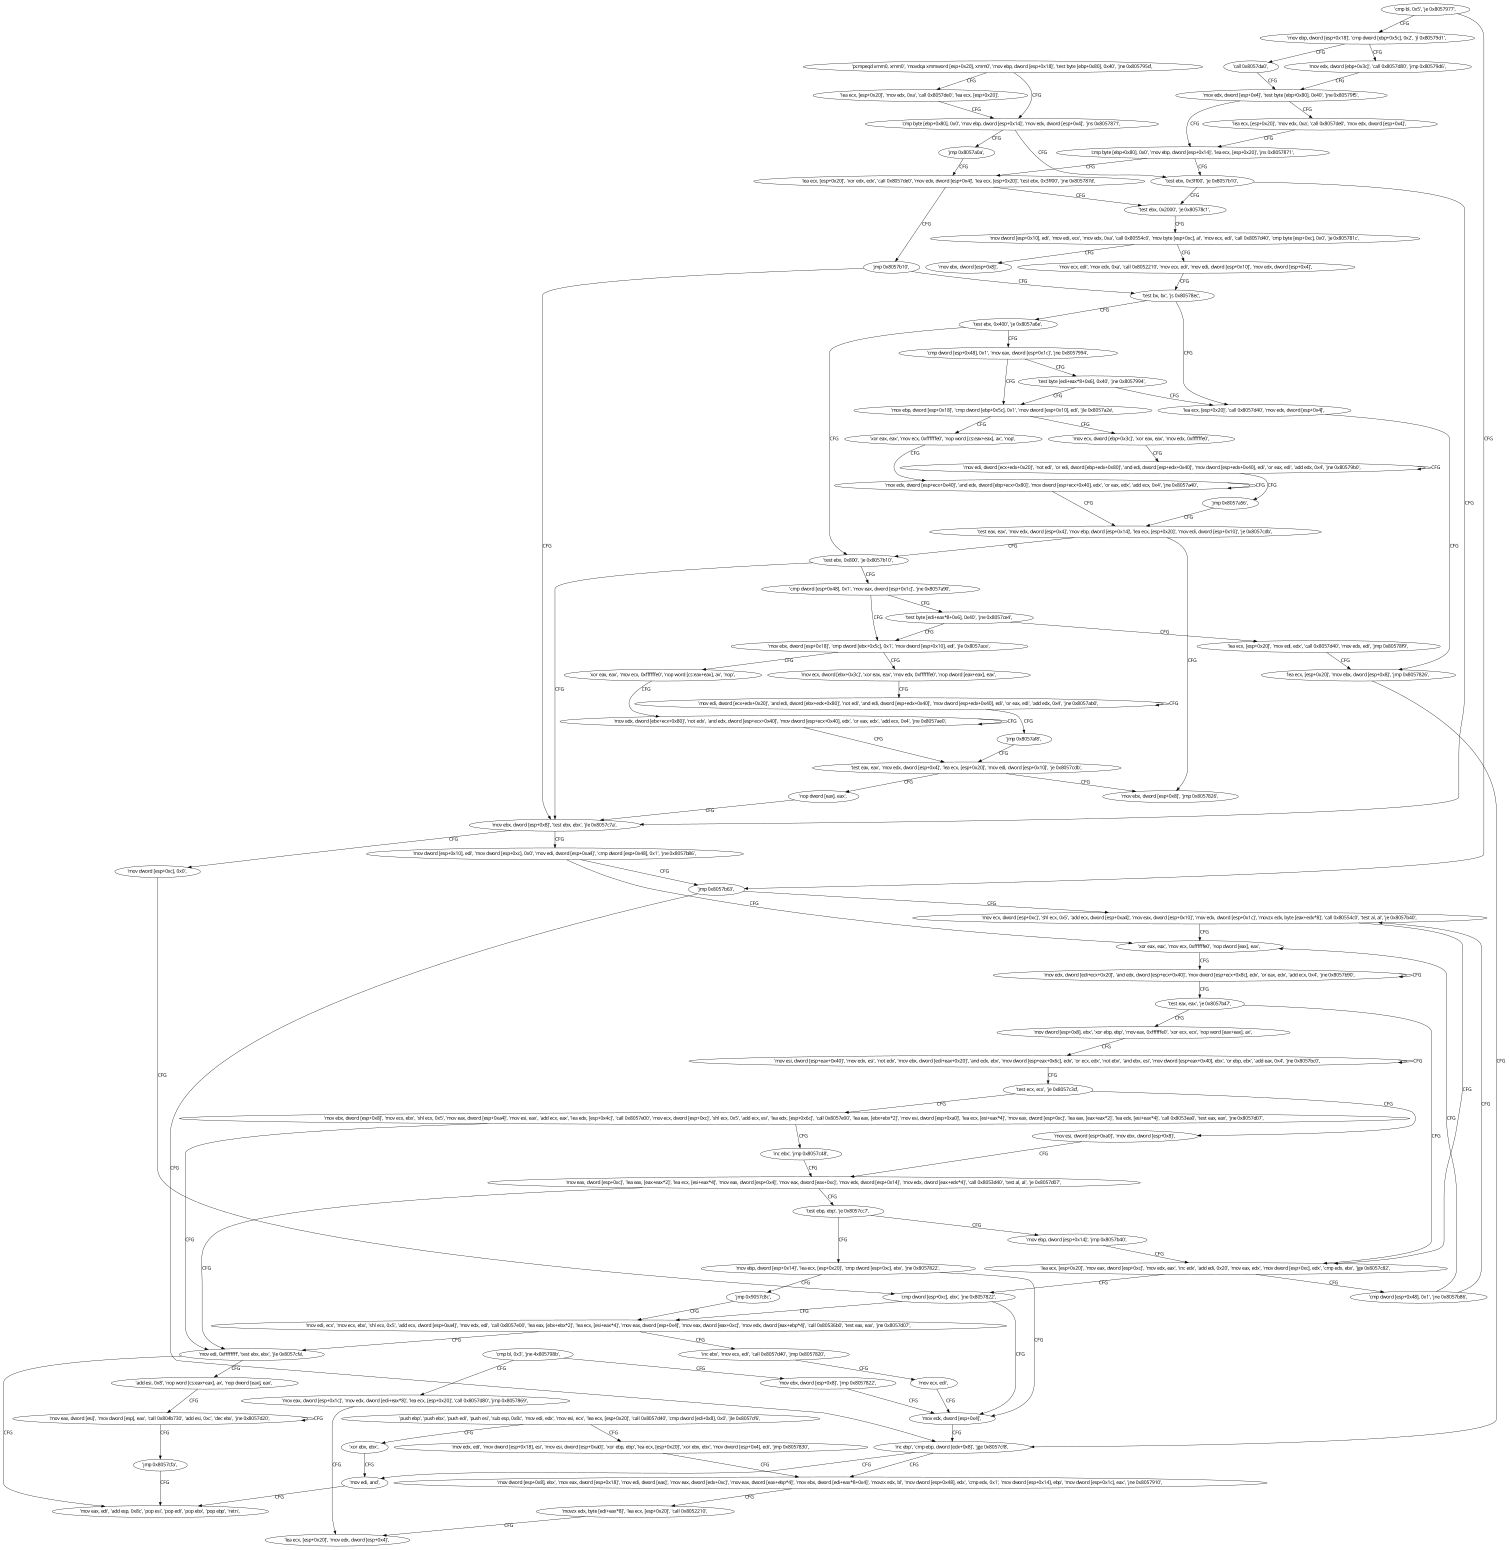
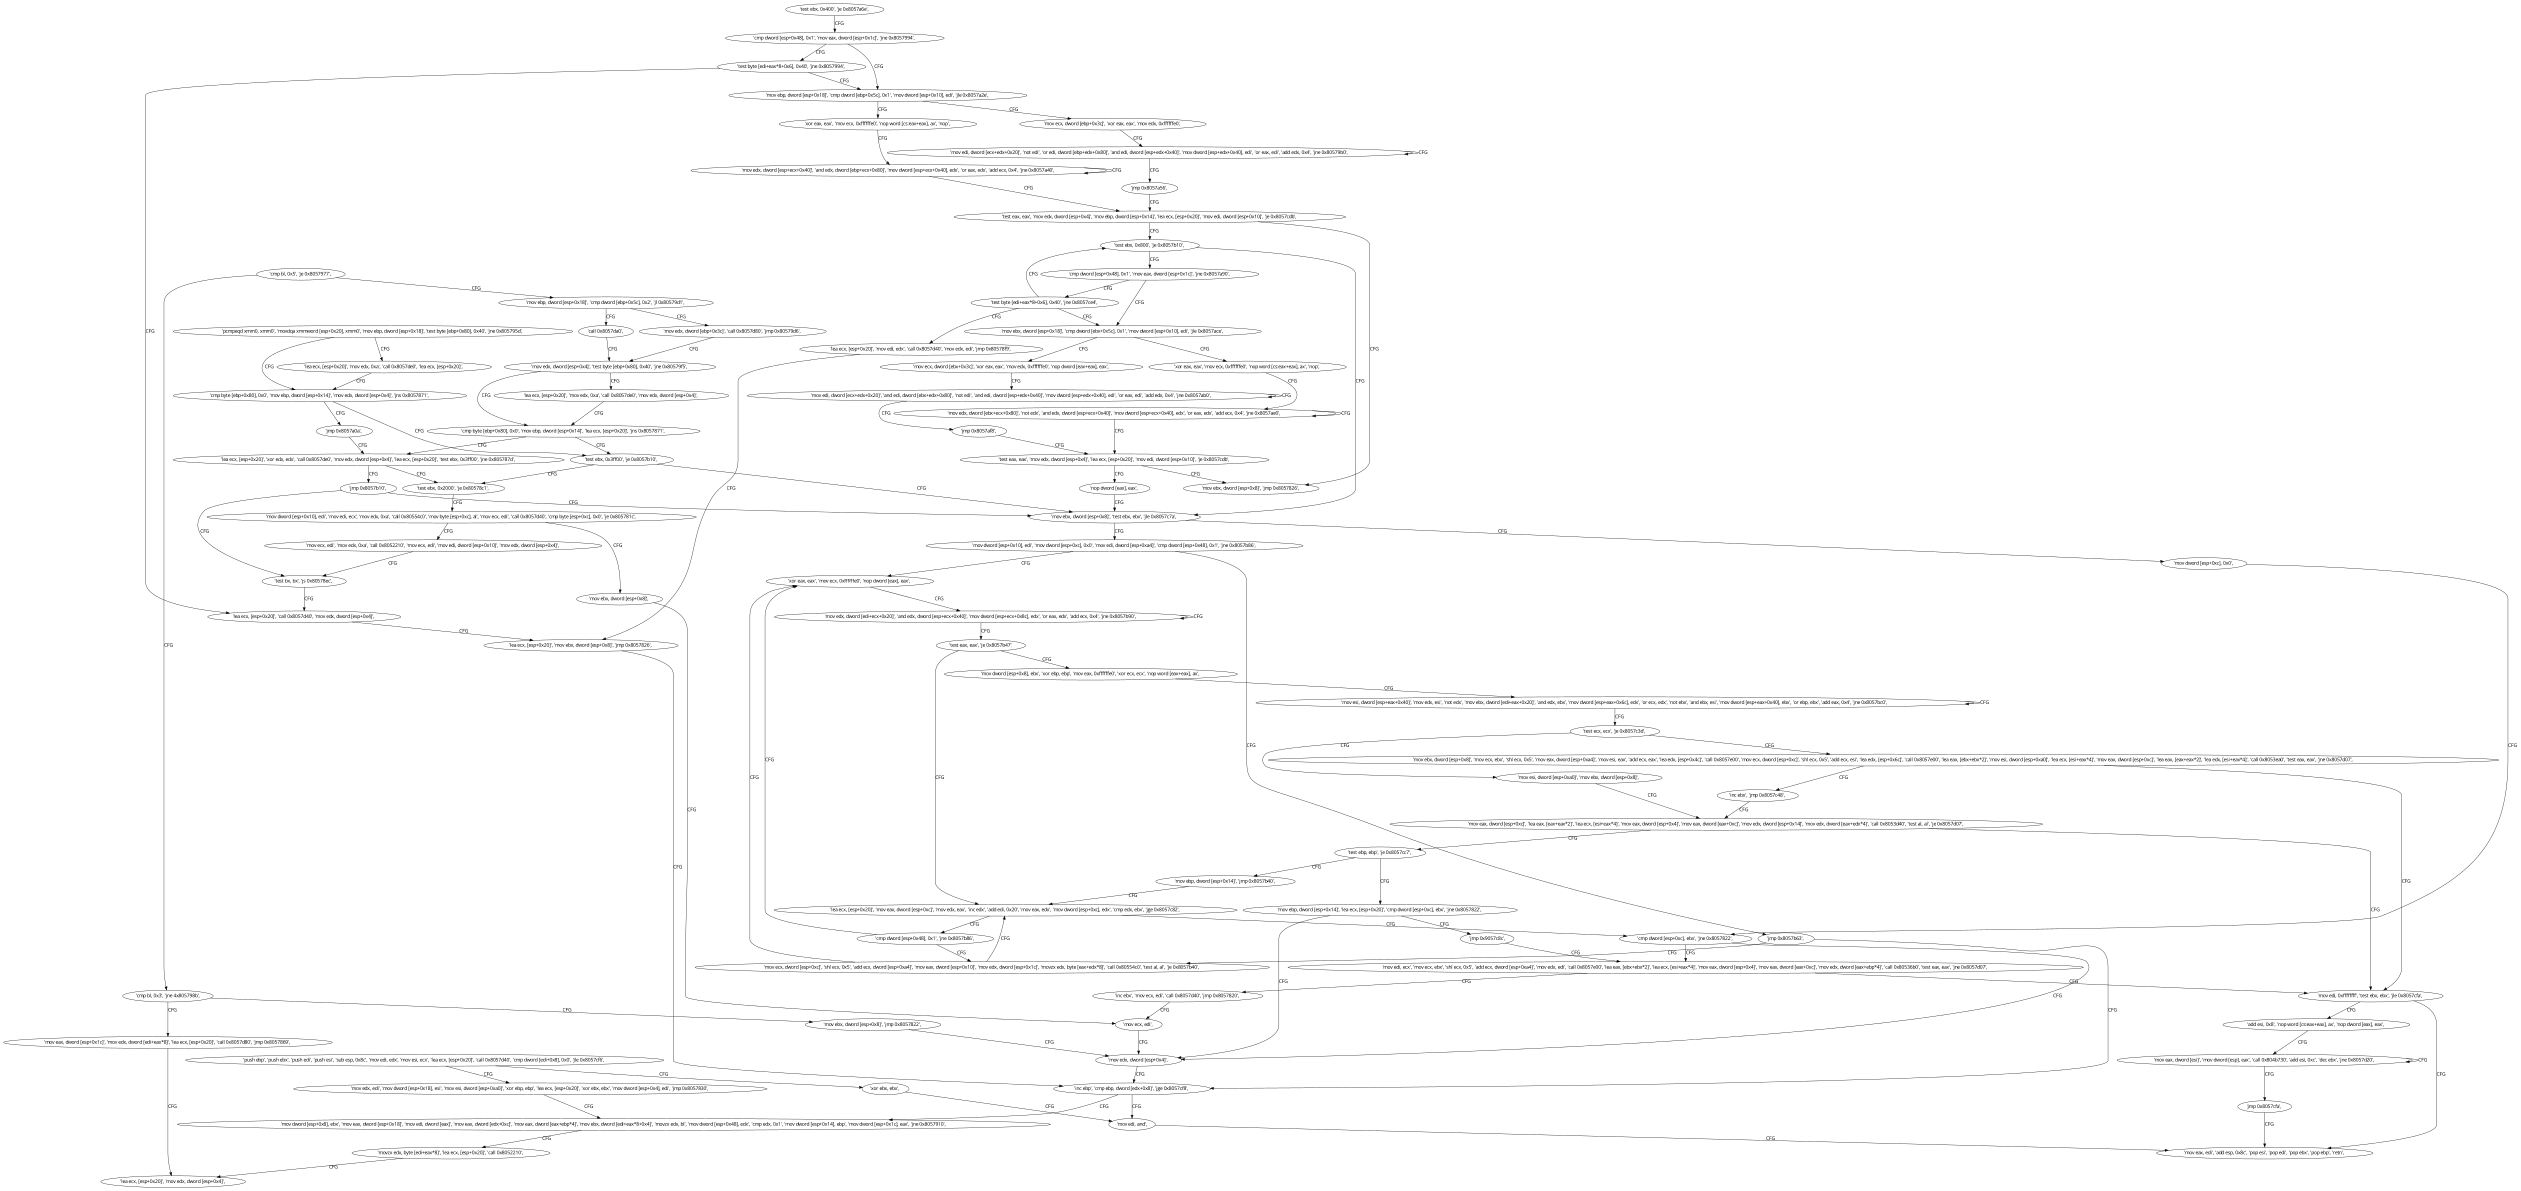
edge "'test bx, bx', 'js 0x80578ec'," -> "'test ebx, 0x400', 'je 0x8057a6e',": removed, label "CFG"
edge "'test ebx, 0x400', 'je 0x8057a6e'," -> "'test ebx, 0x800', 'je 0x8057b10',": now "'test byte [edi+eax*8+0x6], 0x40', 'jne 0x8057ce4'," -> "'test ebx, 0x800', 'je 0x8057b10',"
edge "'cmp bl, 0x5', 'je 0x8057977'," -> "'jmp 0x8057b63',": now "'cmp bl, 0x5', 'je 0x8057977'," -> "'cmp bl, 0x3', 'jne 4x805798b',"
edge "'mov ebx, dword [esp+0x8]'," -> "'mov ecx, edi',": added, label "CFG"
